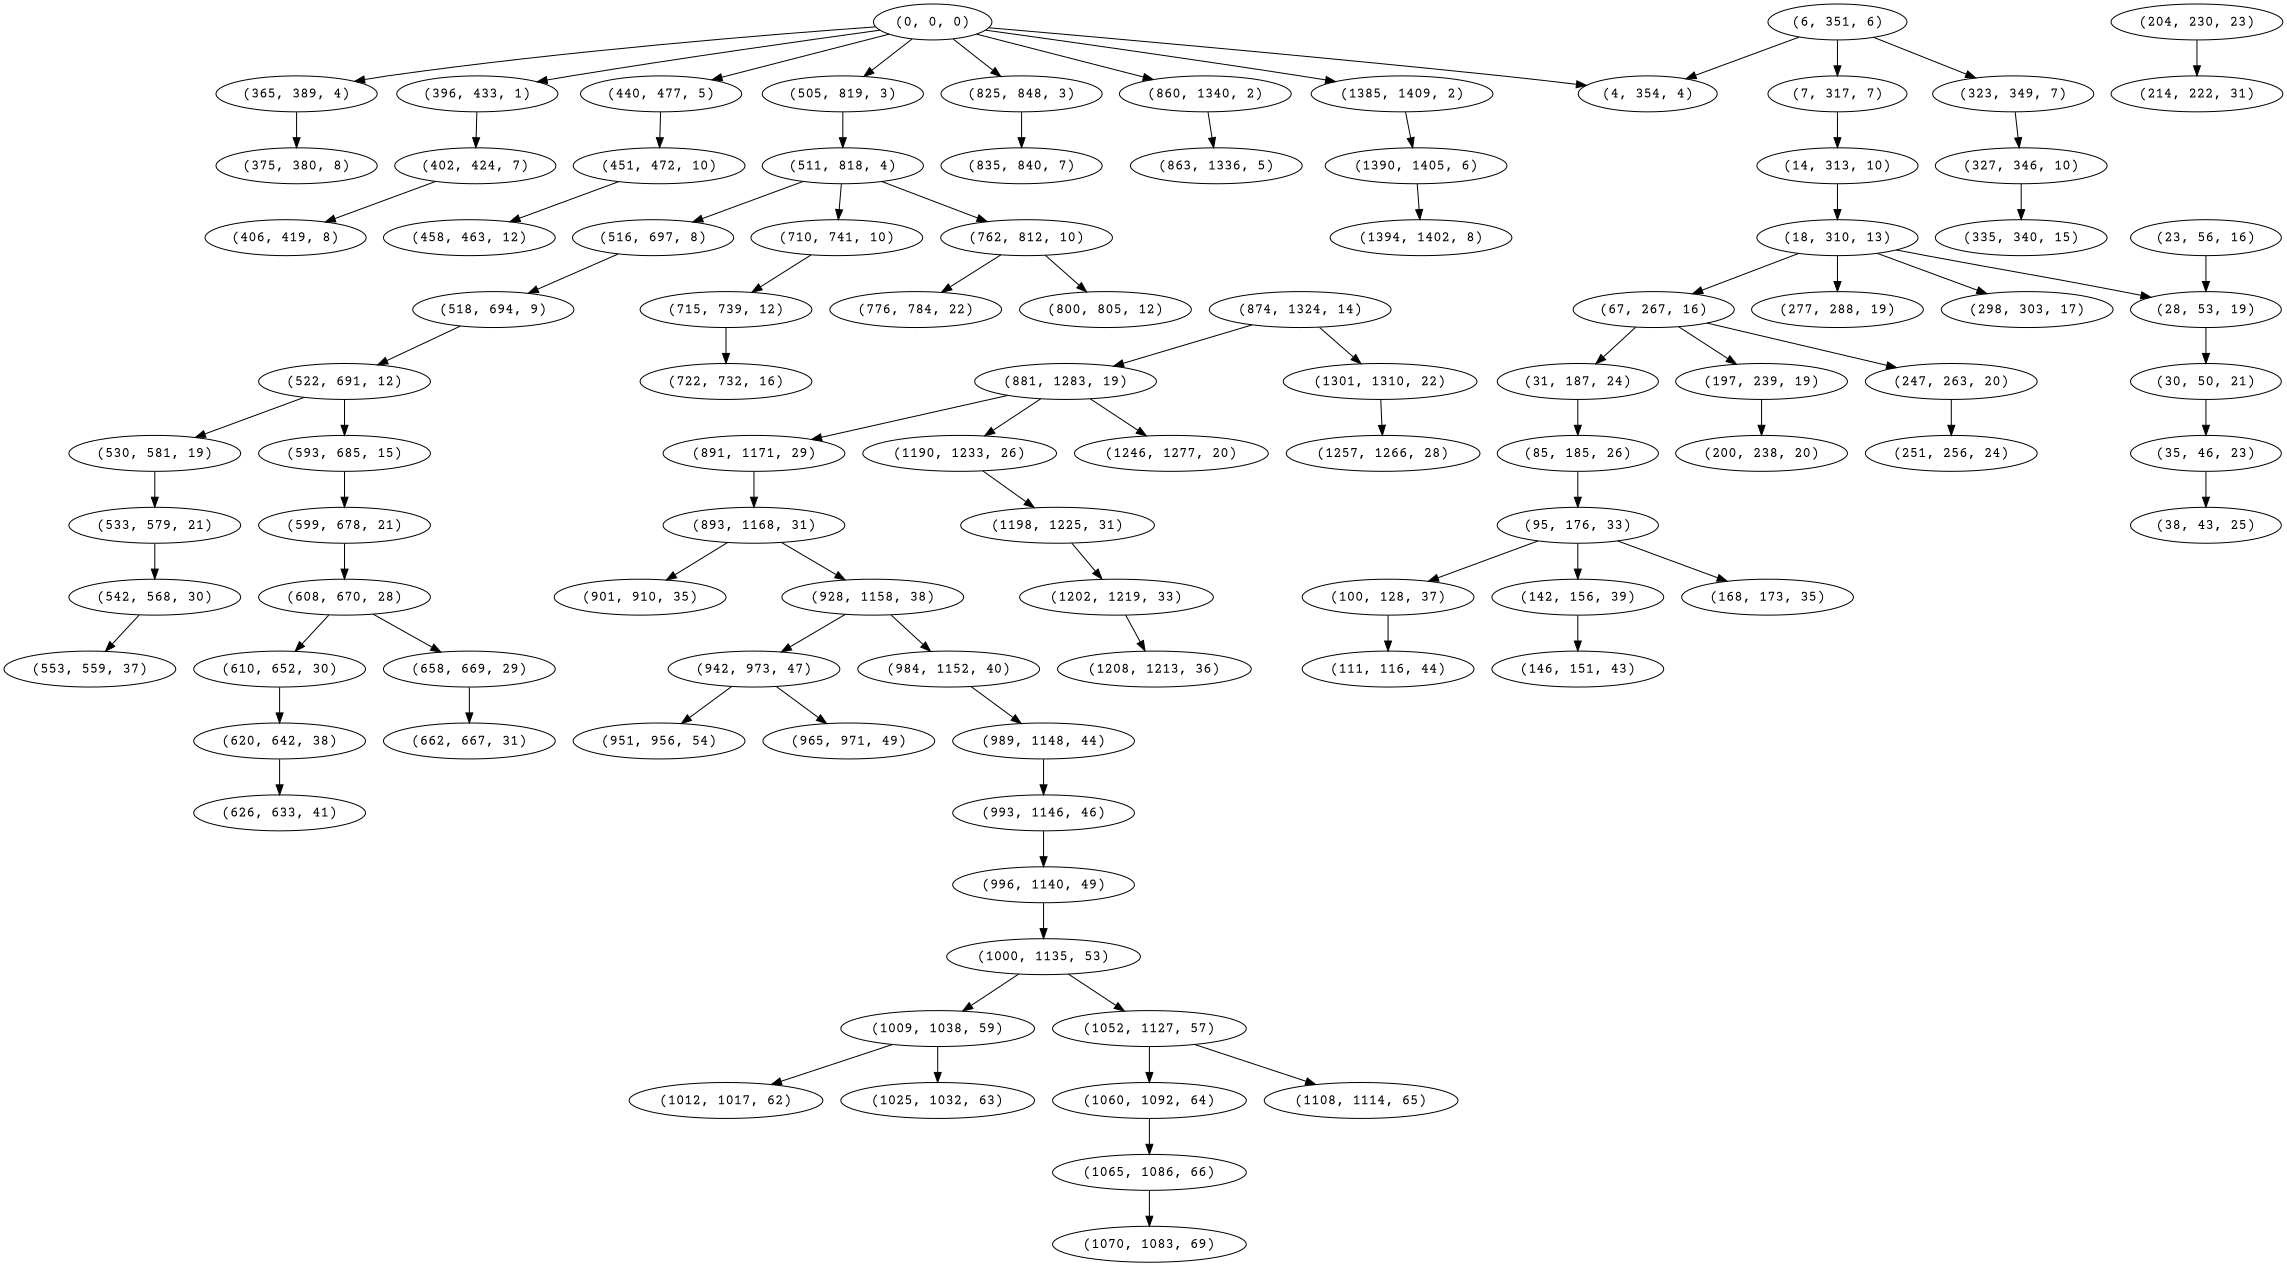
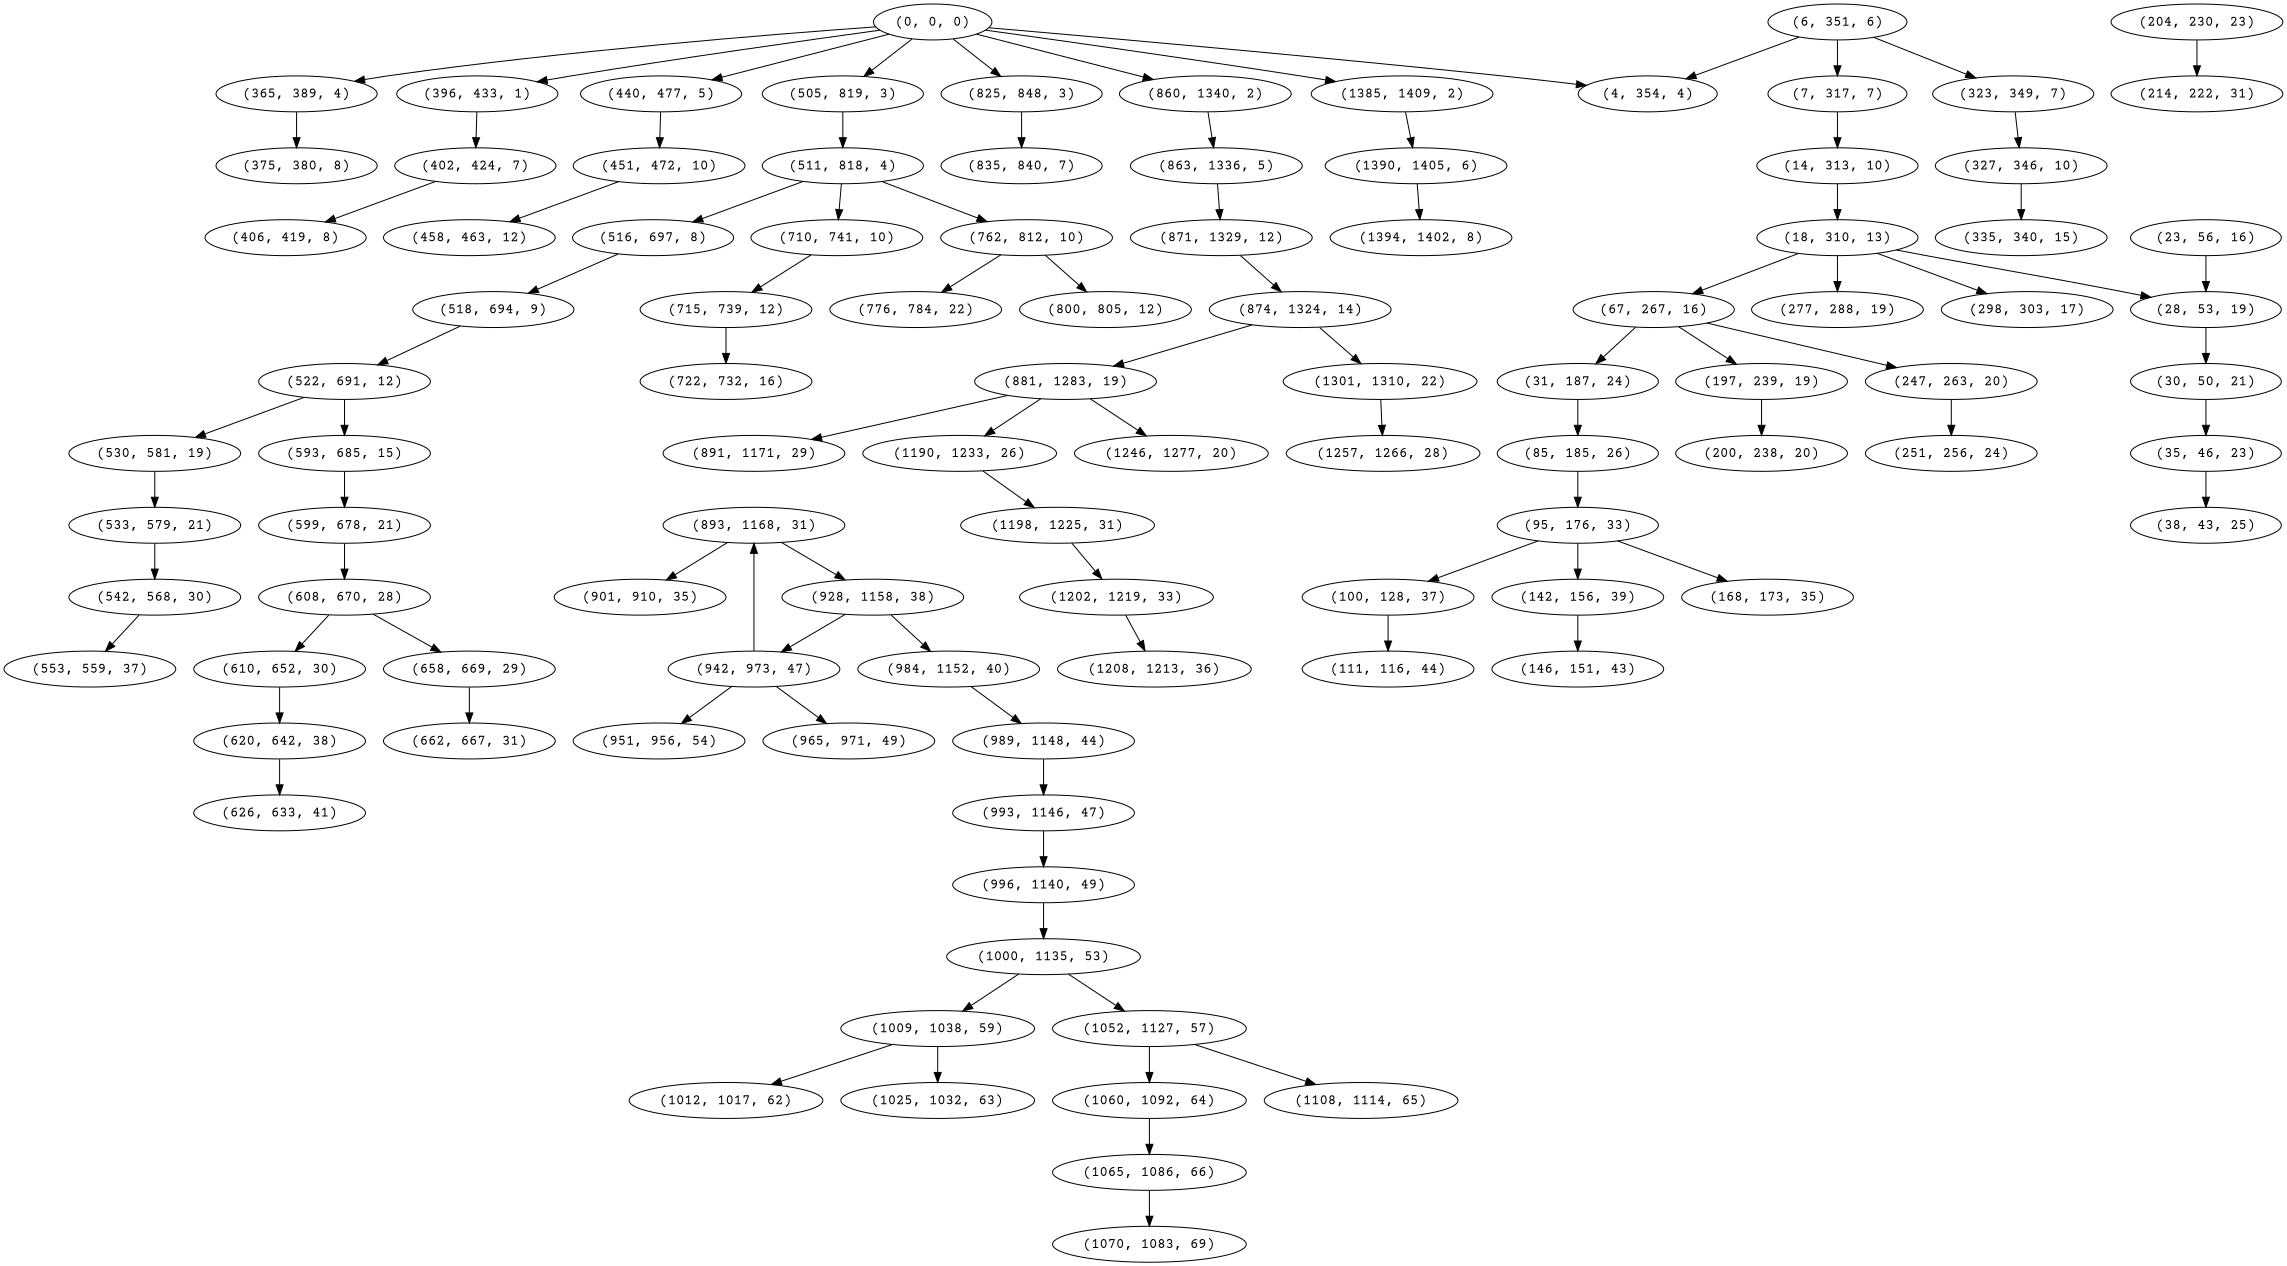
node "(871, 1329, 12)": added
edge "(891, 1171, 29)" -> "(893, 1168, 31)": now "(942, 973, 47)" -> "(893, 1168, 31)"
node "(993, 1146, 46)": label "(993, 1146, 46)" -> "(993, 1146, 47)"
